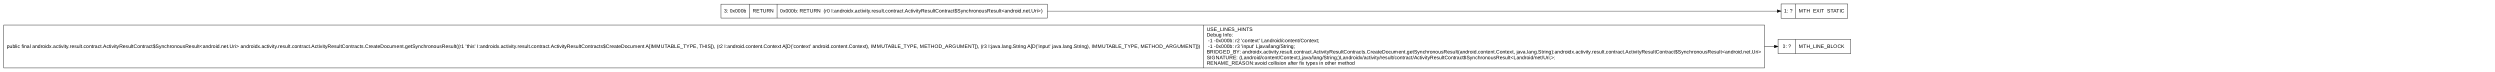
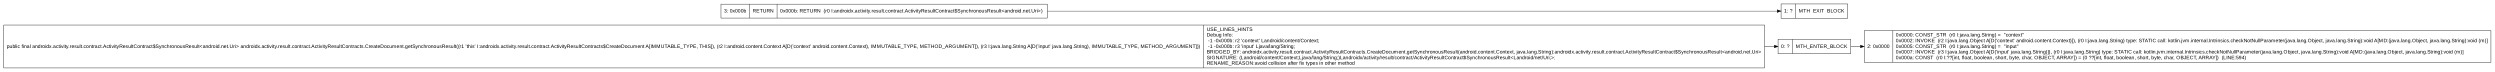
node "1: ?": text "MTH_EXIT_STATIC" -> "MTH_EXIT_BLOCK"
node "0: ?": text "MTH_LINE_BLOCK" -> "MTH_ENTER_BLOCK"
node "2: 0x0000": added
